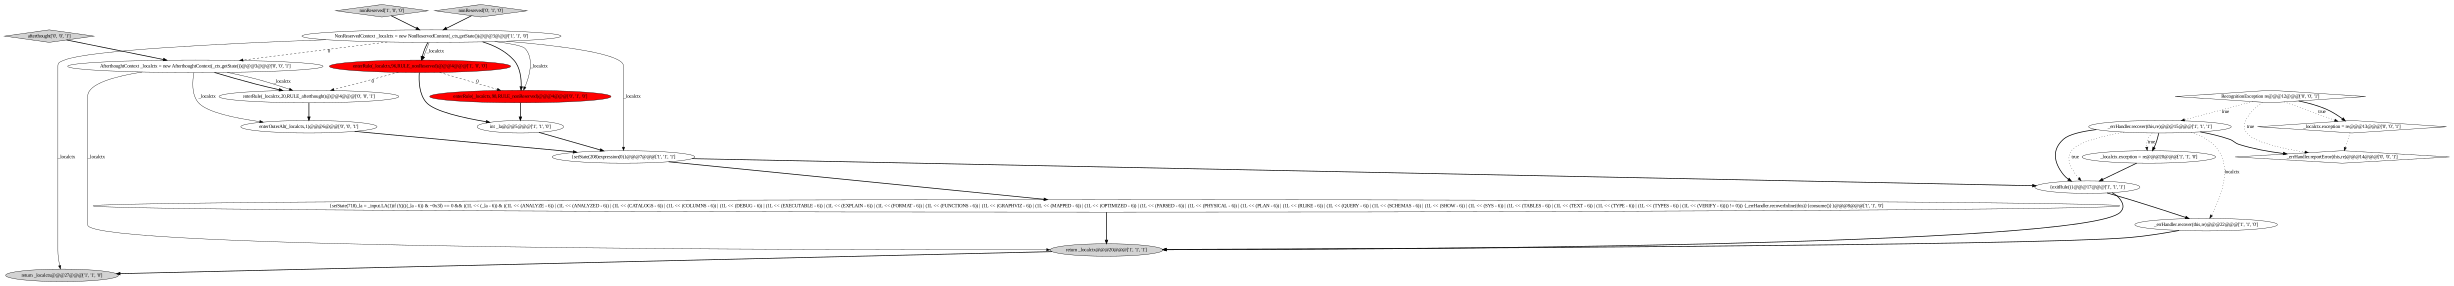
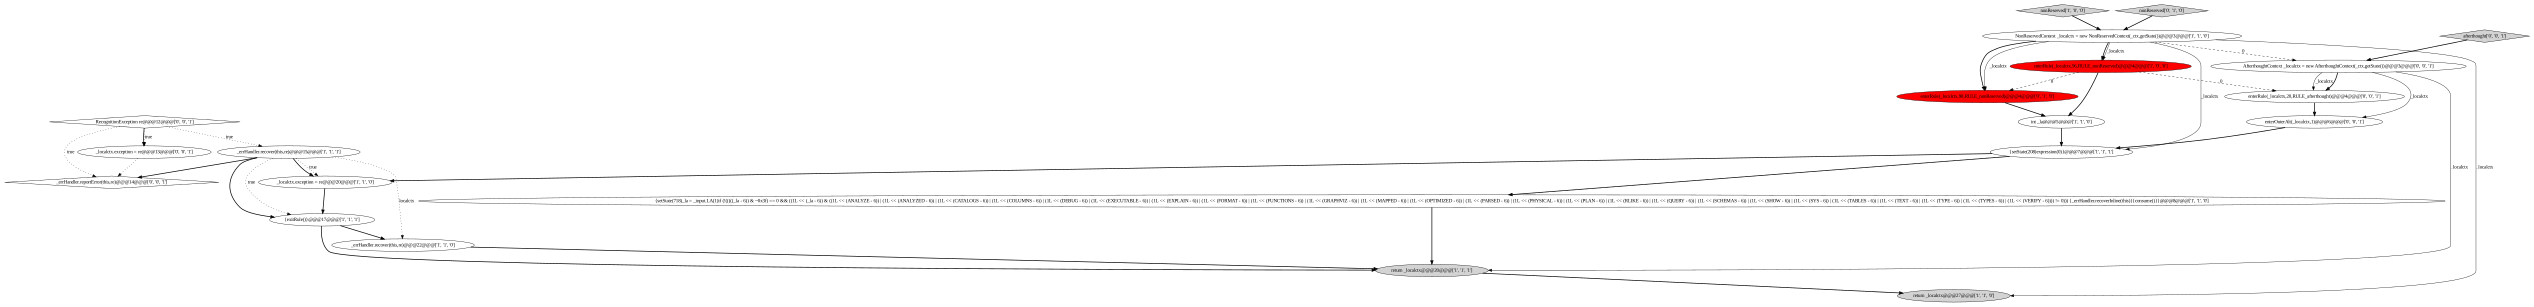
node "_localctx.exception = re@@@13@@@['0', '0', '1']": shape diamond -> ellipse
edge "{setState(208)expression(0)}@@@7@@@['1', '1', '1']" -> "{exitRule()}@@@17@@@['1', '1', '1']": now "{setState(208)expression(0)}@@@7@@@['1', '1', '1']" -> "_localctx.exception = re@@@20@@@['1', '1', '0']"
